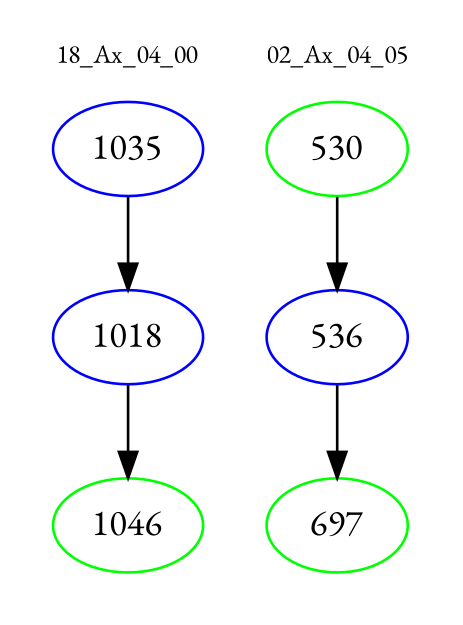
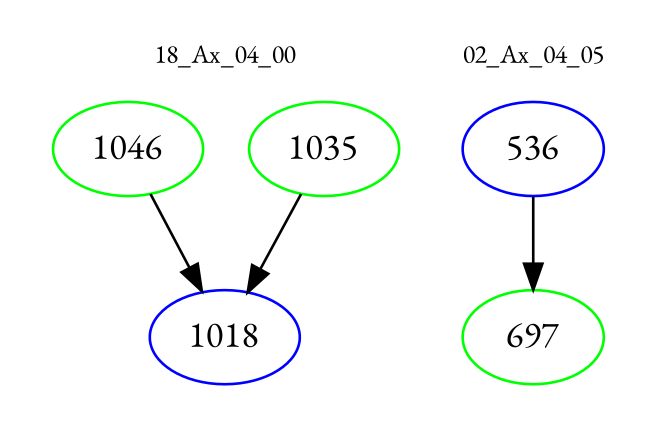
node "1035": color blue -> green
node "530": removed
edge "1018" -> "1046": reversed
